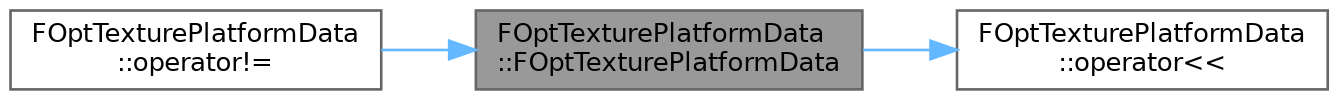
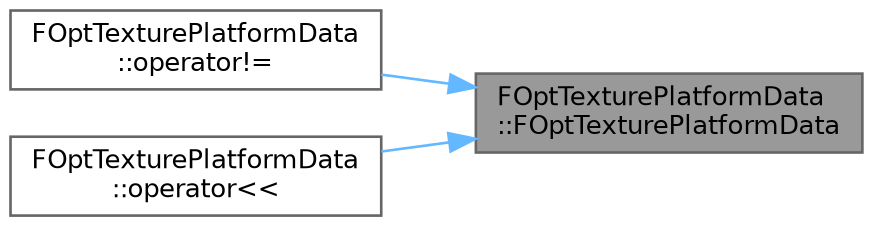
edge "FOptTexturePlatformData ::FOptTexturePlatformData" -> "FOptTexturePlatformData ::operator<<": reversed
